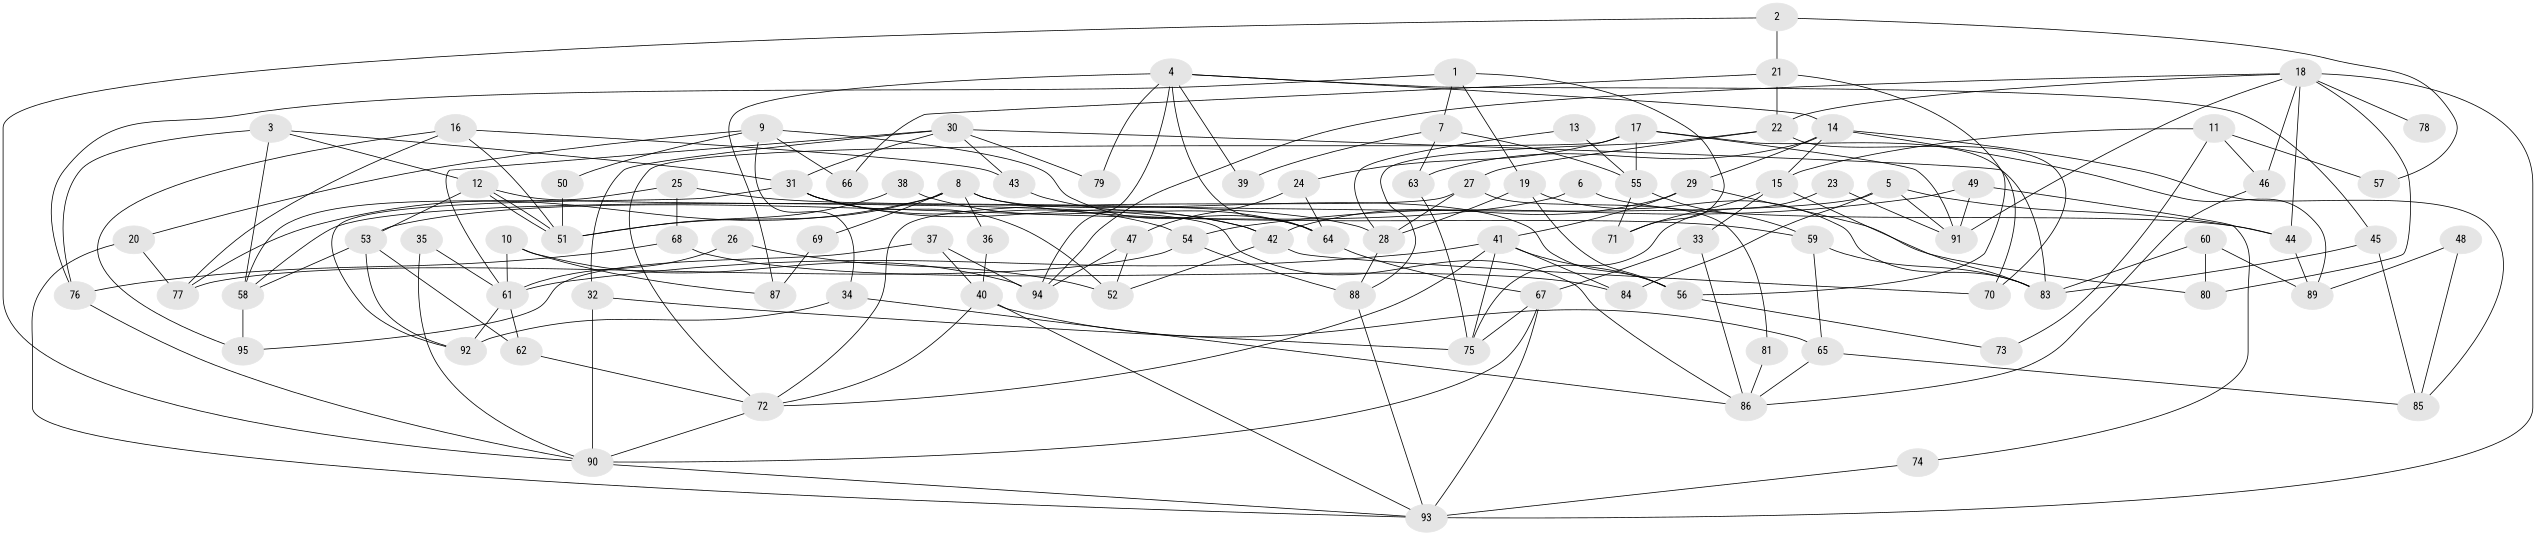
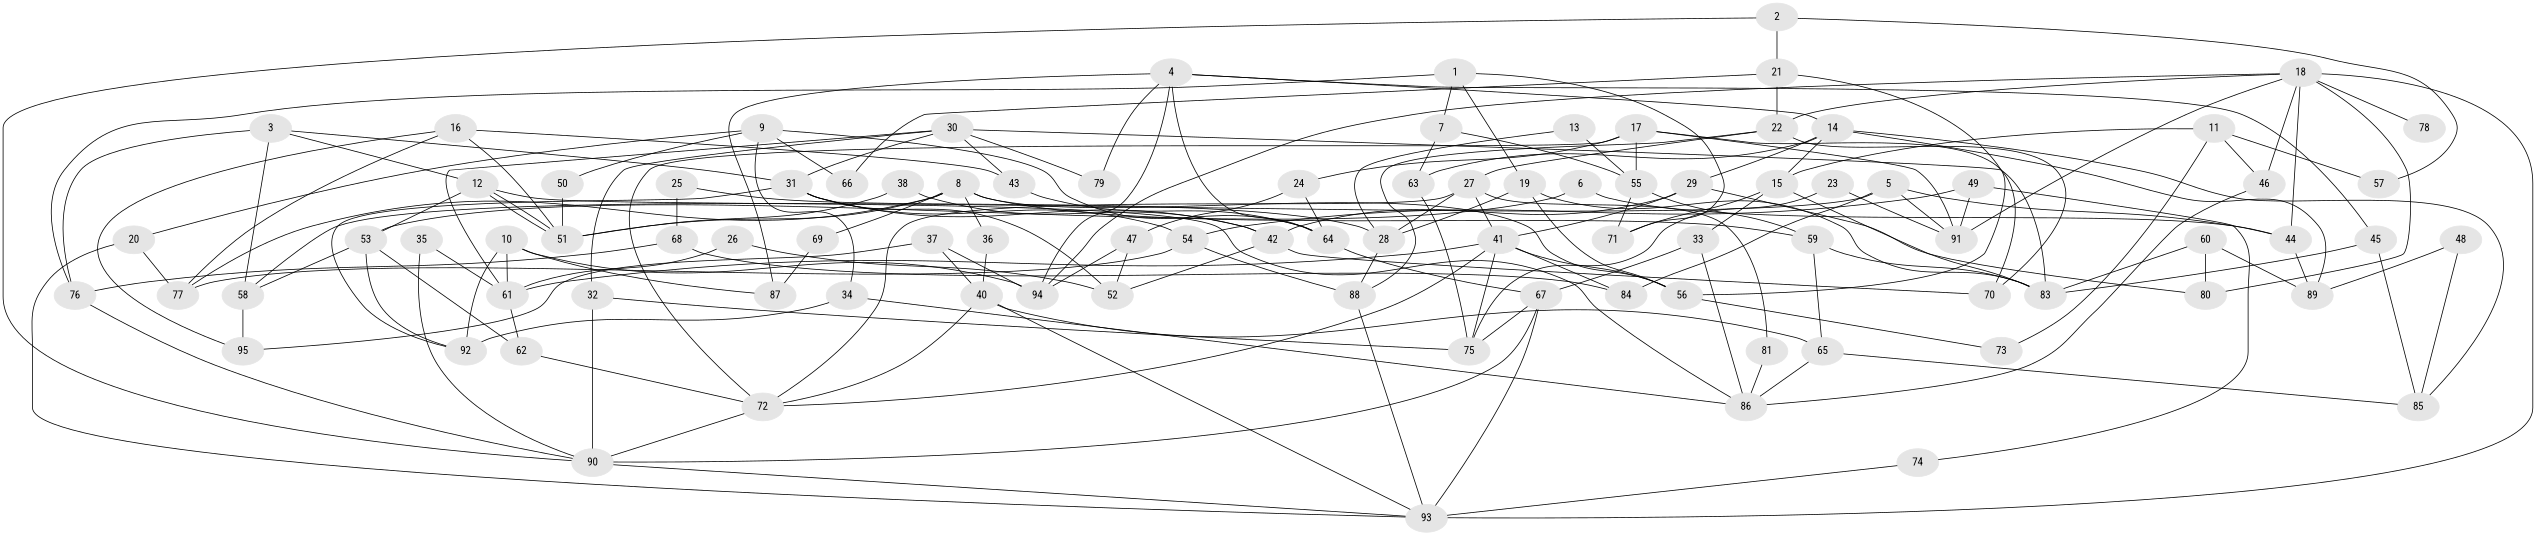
node "39": removed
edge "25" -- "58": removed
edge "27" -- "41": added
edge "61" -- "92": now "10" -- "92"
